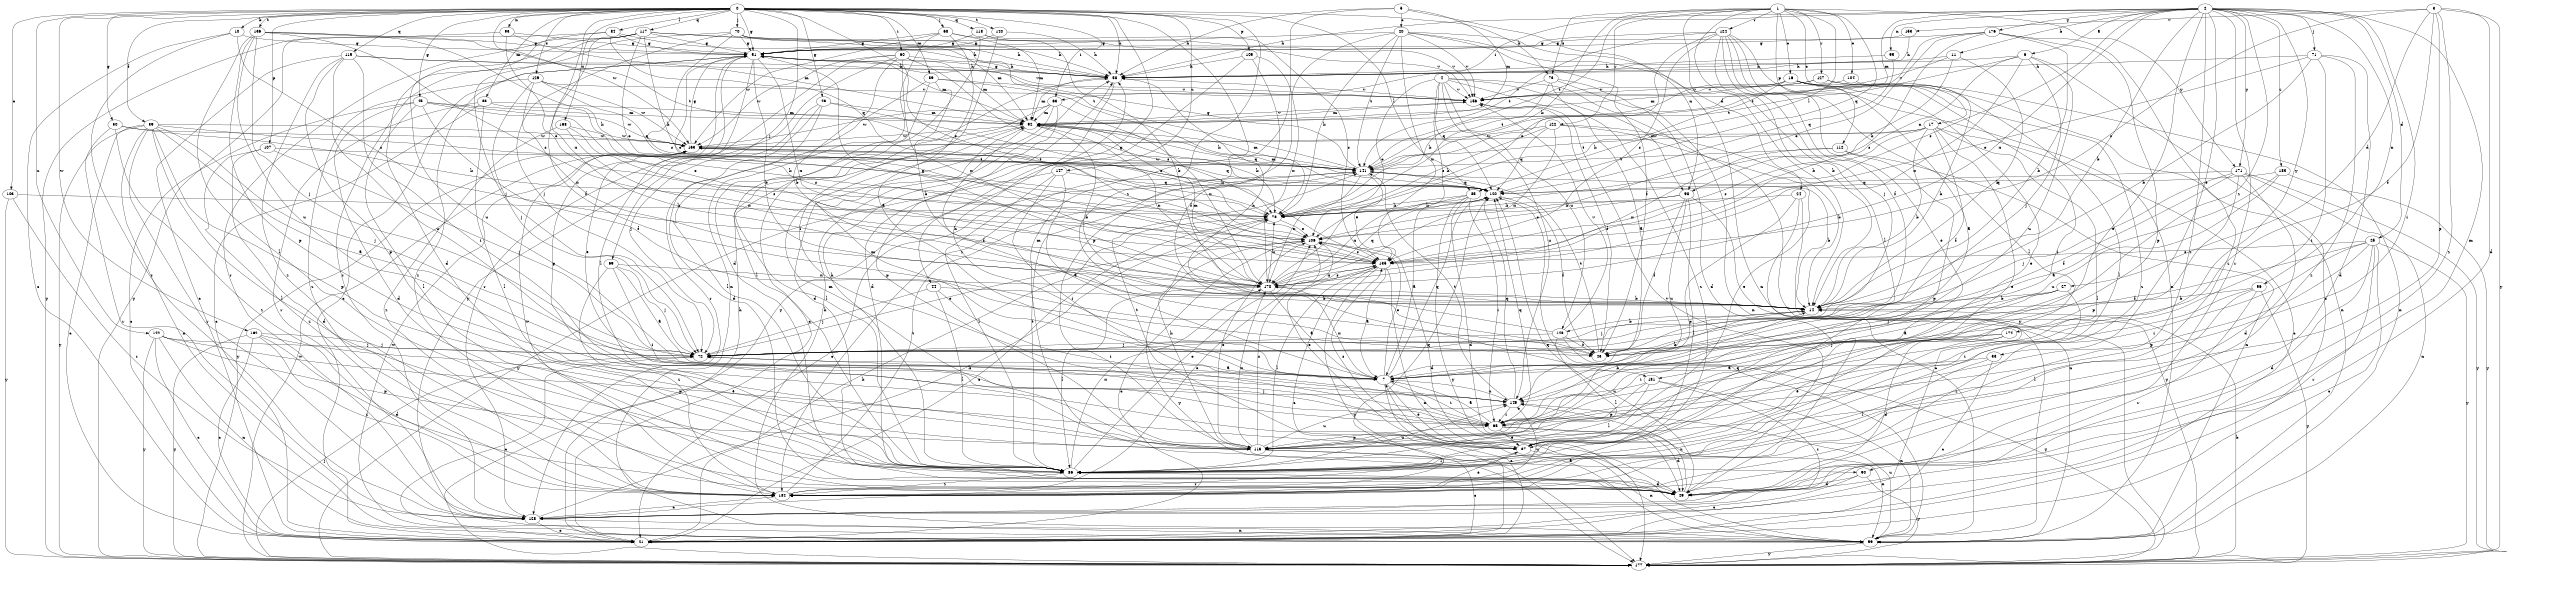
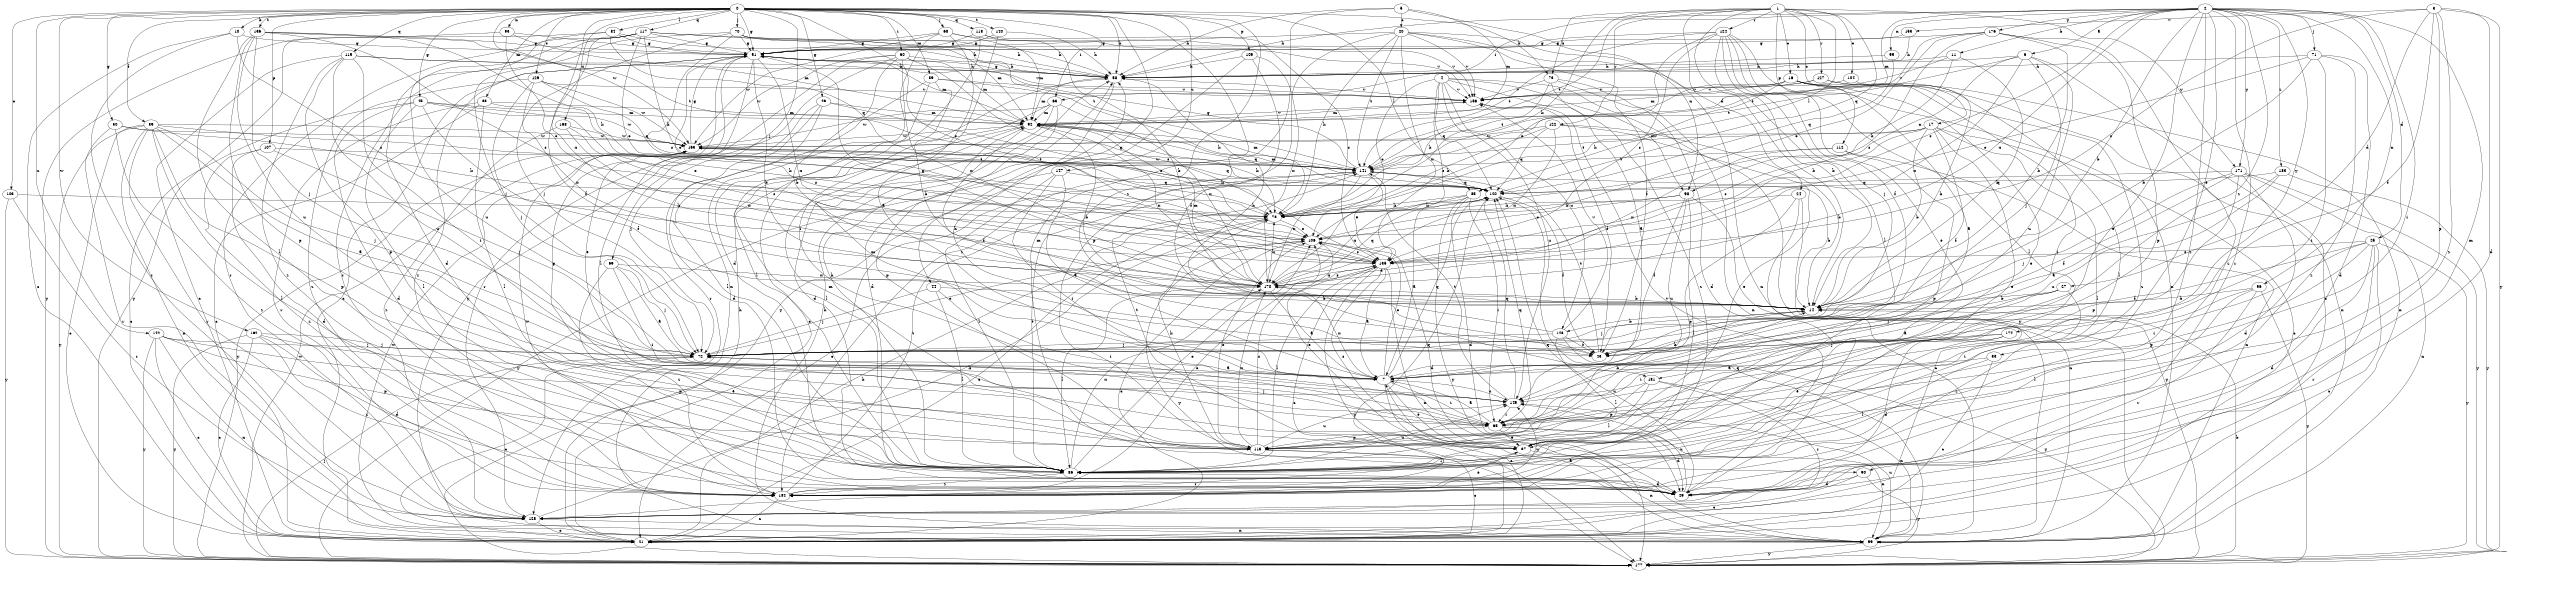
edge "184" -> "128": now "184" -> "21"
